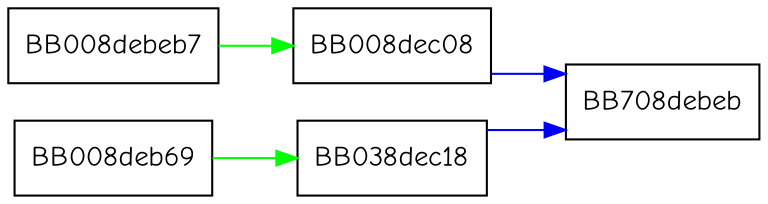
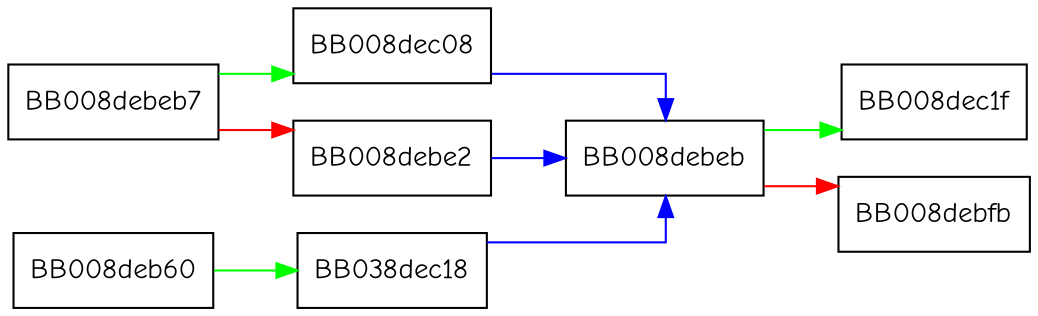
node "BB708debeb": label "BB708debeb" -> "BB008debeb"
node "BB008dec1f": added
node "BB008deb69": label "BB008deb69" -> "BB008deb60"
node "BB008debe2": added
node "BB008debfb": added
